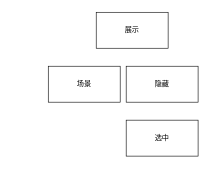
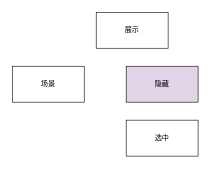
node "场景": moved (84, 84) -> (48, 84)
node "隐藏": fillcolor #ffffff -> #e1d5e7
